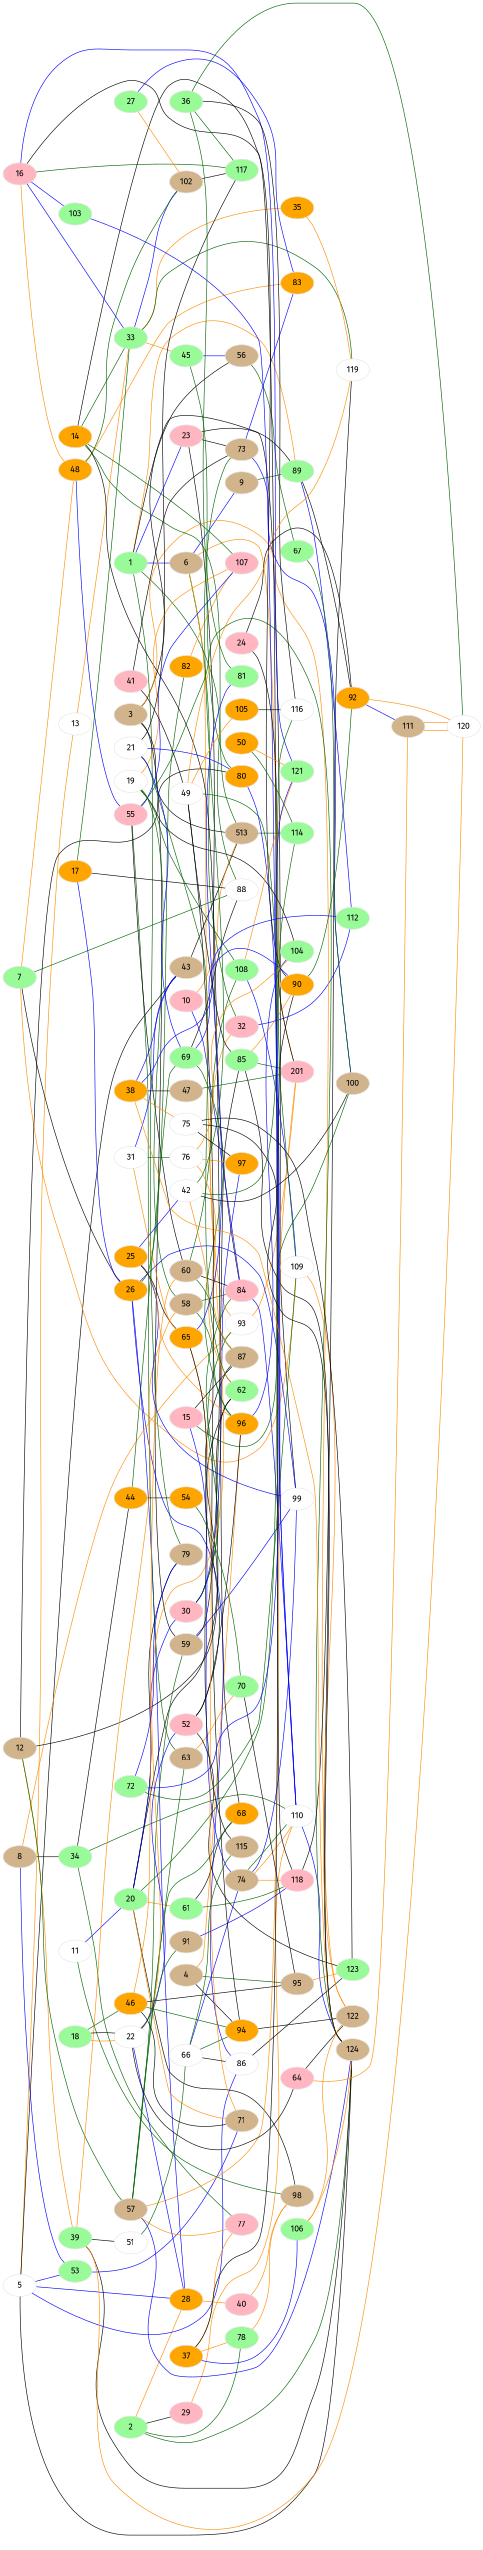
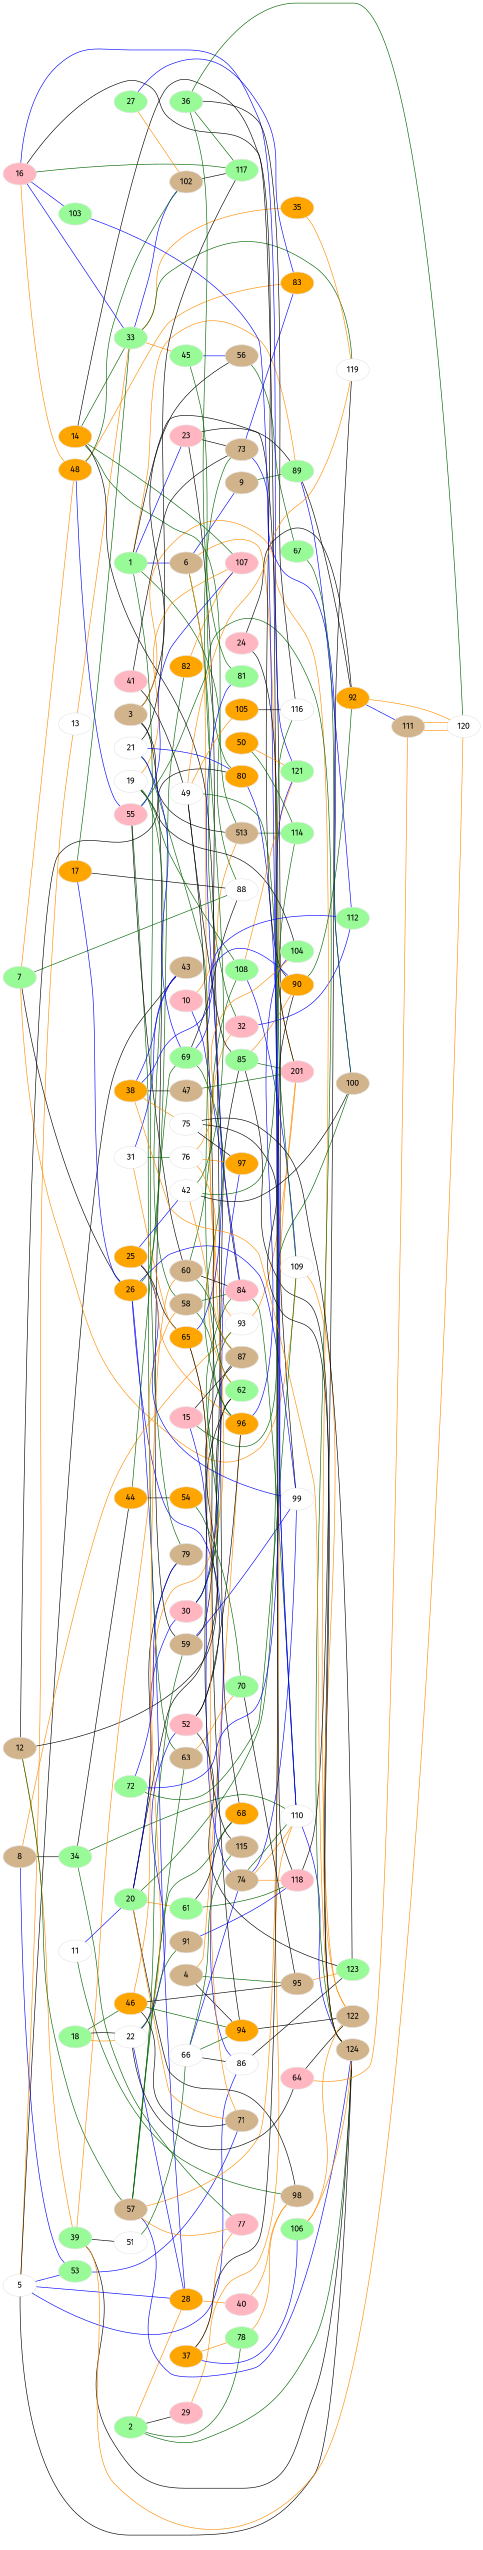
edge "513" -- "43": removed
edge "84" -- "110": color blue -> darkgreen
